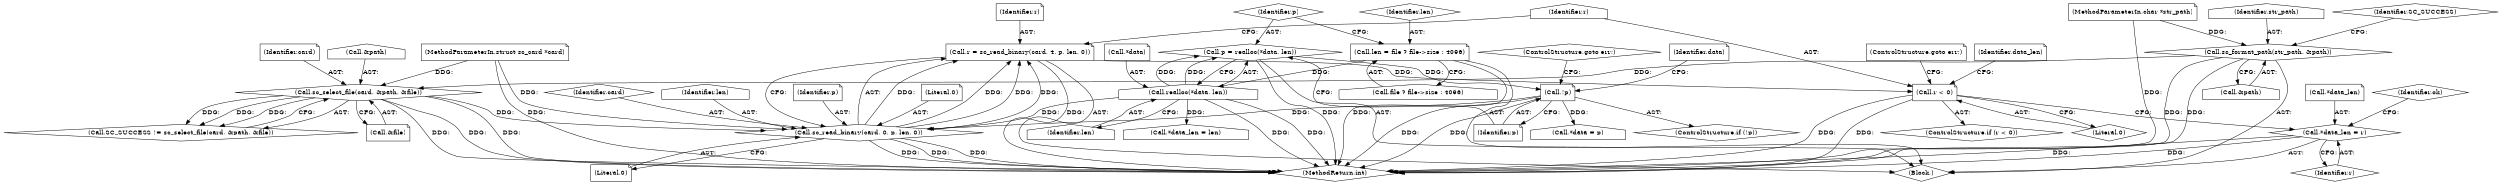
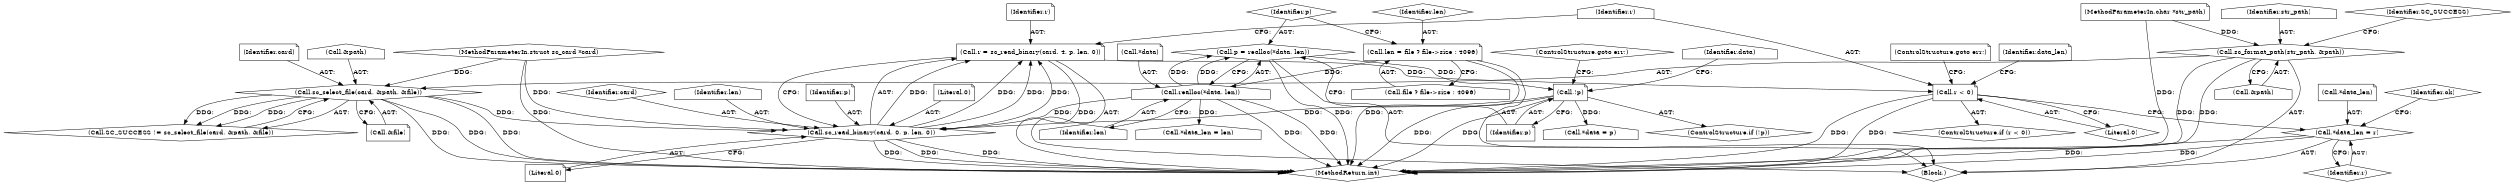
node "(MethodParameterIn,struct sc_card *card)": shape note -> diamond
node "(Identifier,data)": shape note -> house
edge "(Call,sc_format_path(str_path, &path))" -> "(Call,sc_select_file(card, &path, &file))": label "DDG: " -> "AST: "
